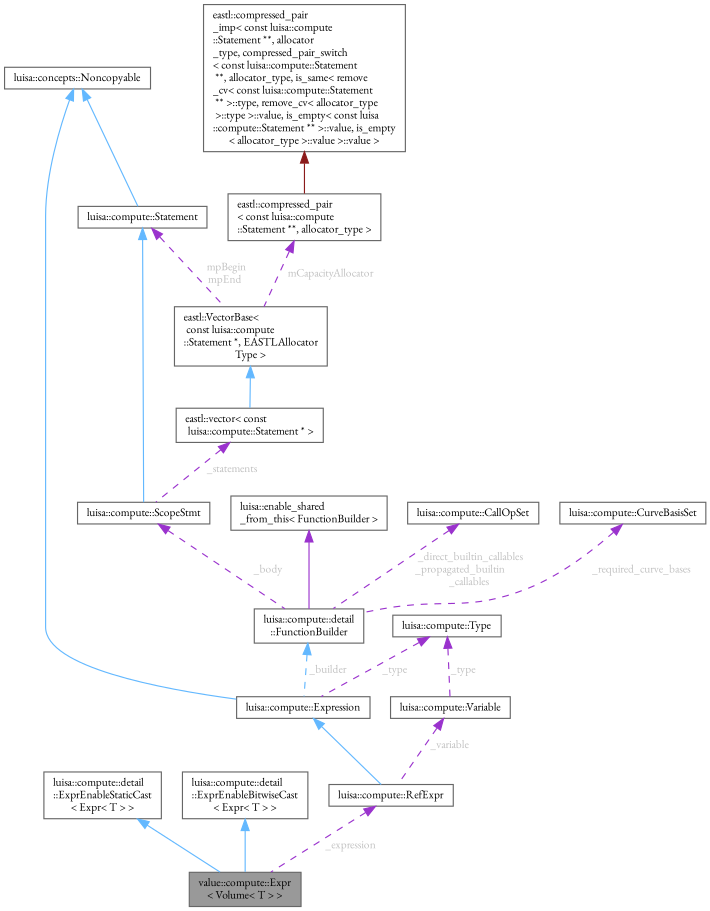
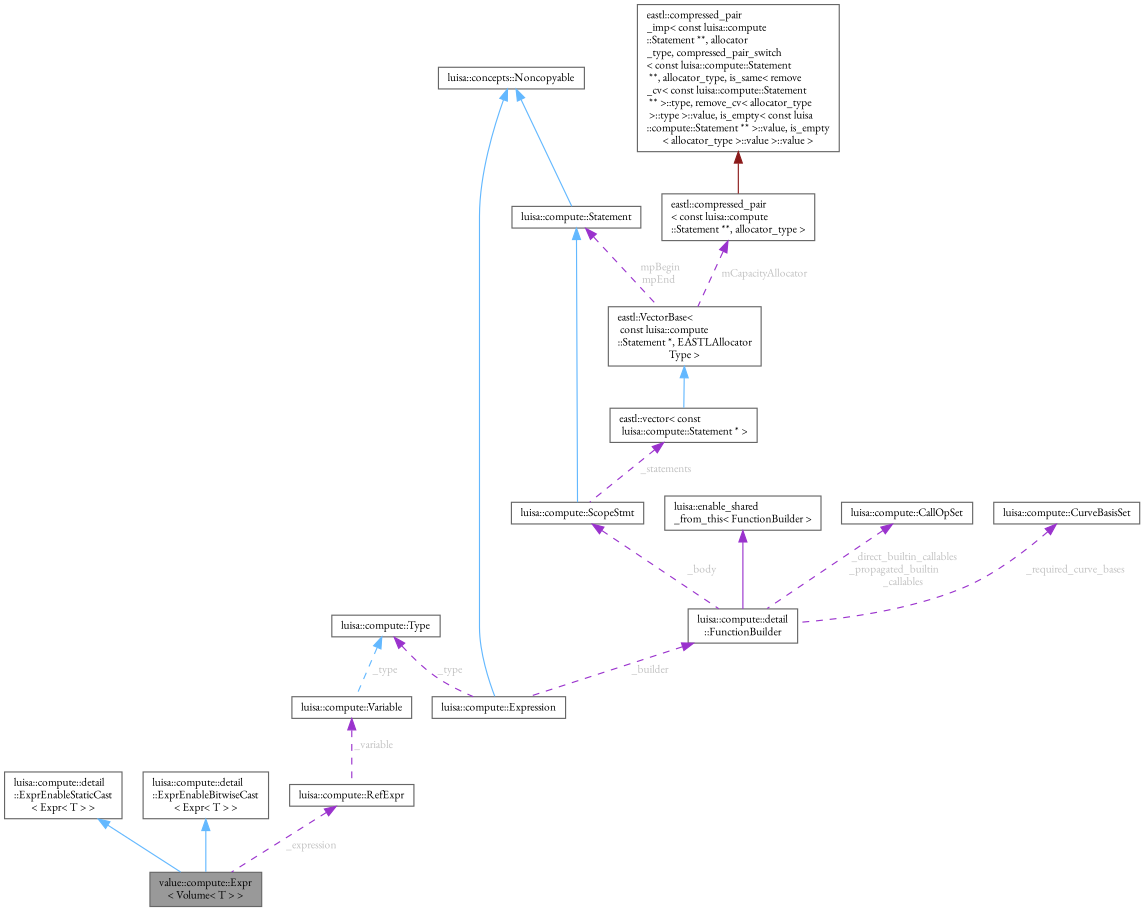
edge "luisa::compute::Variable" -> "luisa::compute::Type": color darkorchid3 -> steelblue1
edge "luisa::compute::Expression" -> "luisa::compute::detail ::FunctionBuilder": color steelblue1 -> darkorchid3
edge "luisa::compute::RefExpr" -> "luisa::compute::Expression": removed
